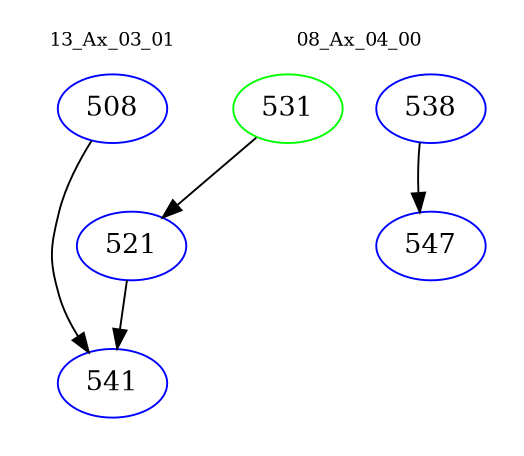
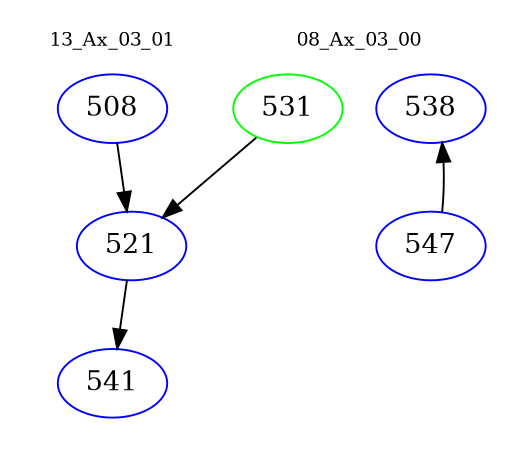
cluster "08_Ax_04_00": label "08_Ax_04_00" -> "08_Ax_03_00"
edge "538" -> "547": reversed
edge "508" -> "541": now "508" -> "521"
